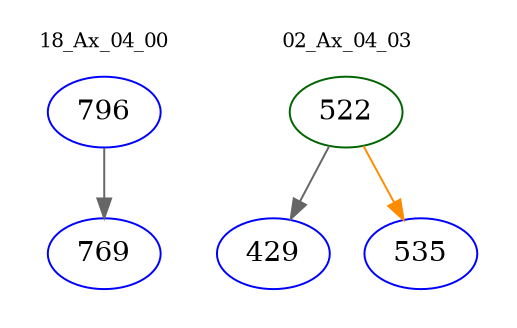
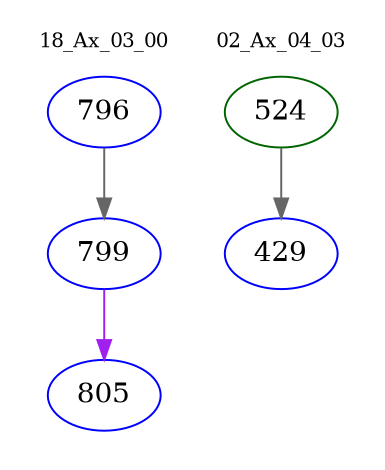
cluster "18_Ax_04_00": label "18_Ax_04_00" -> "18_Ax_03_00"
node "522": label "522" -> "524"
node "769": label "769" -> "799"
node "535": removed
node "805": added
